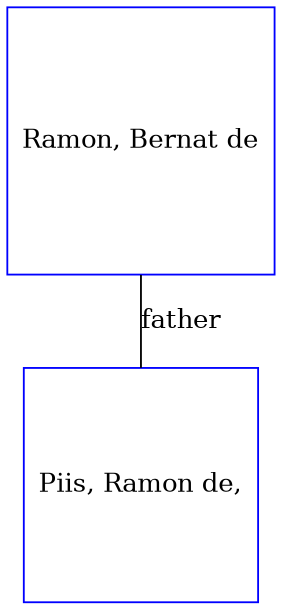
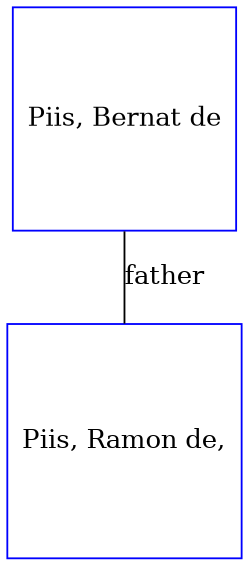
node "Ramon, Bernat de": label "Ramon, Bernat de" -> "Piis, Bernat de"
